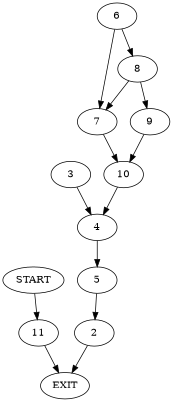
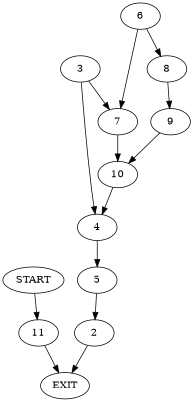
edge "8" -> "7": now "3" -> "7"
